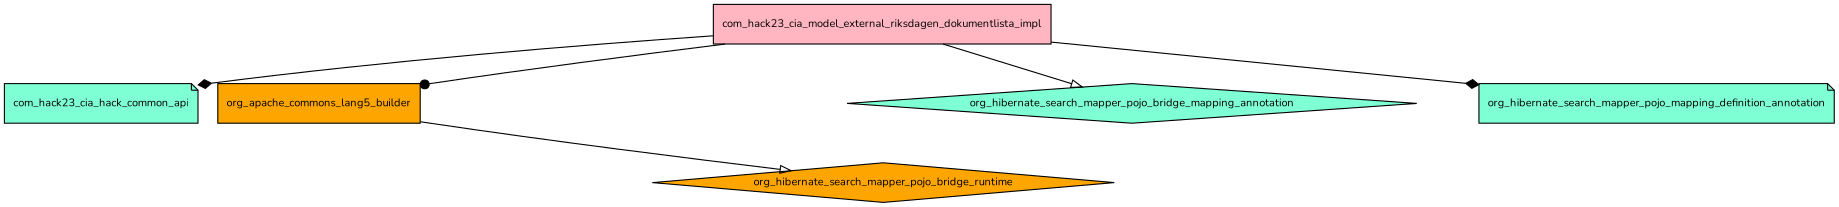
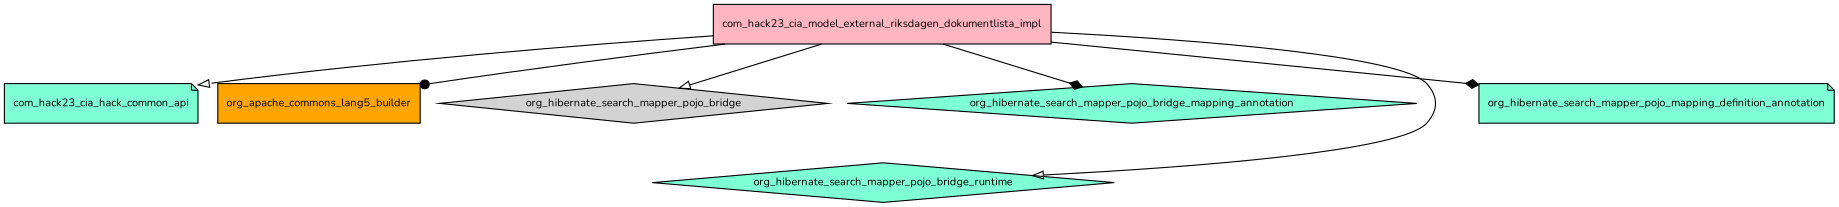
edge "com_hack23_cia_model_external_riksdagen_dokumentlista_impl" -> "com_hack23_cia_hack_common_api": arrowhead diamond -> onormal
edge "com_hack23_cia_model_external_riksdagen_dokumentlista_impl" -> "org_hibernate_search_mapper_pojo_bridge_mapping_annotation": arrowhead onormal -> diamond
node "org_hibernate_search_mapper_pojo_bridge": added
edge "org_apache_commons_lang5_builder" -> "org_hibernate_search_mapper_pojo_bridge_runtime": now "com_hack23_cia_model_external_riksdagen_dokumentlista_impl" -> "org_hibernate_search_mapper_pojo_bridge_runtime"
node "org_hibernate_search_mapper_pojo_bridge_runtime": fillcolor orange -> aquamarine
